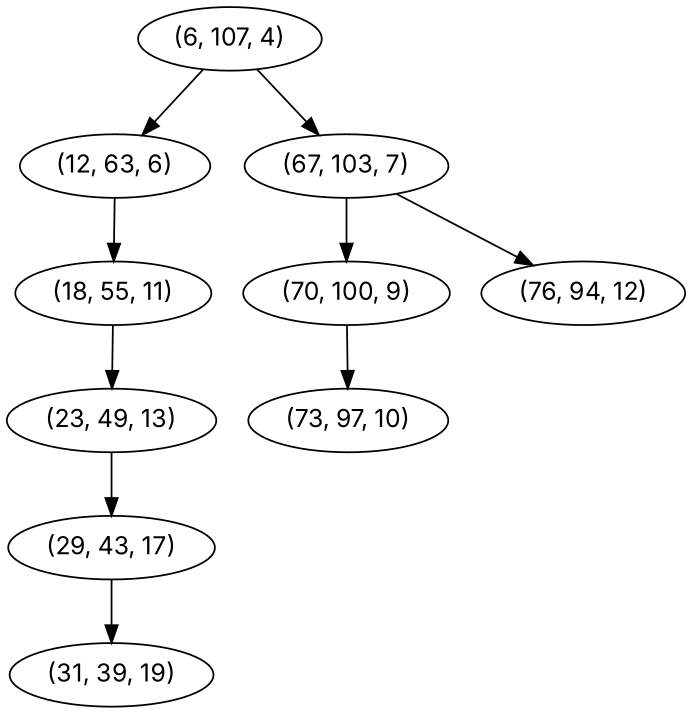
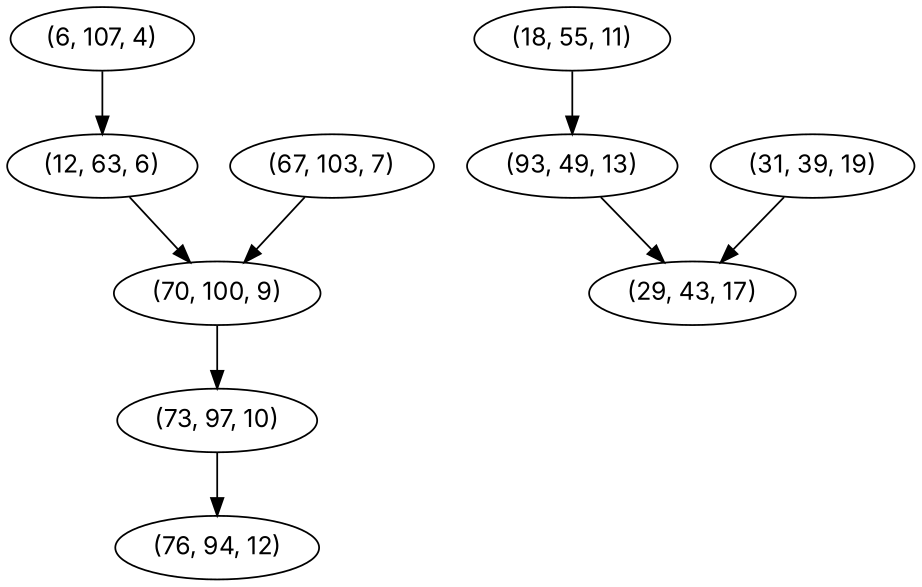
edge "(6, 107, 4)" -> "(67, 103, 7)": removed
edge "(12, 63, 6)" -> "(18, 55, 11)": now "(12, 63, 6)" -> "(70, 100, 9)"
edge "(67, 103, 7)" -> "(76, 94, 12)": now "(73, 97, 10)" -> "(76, 94, 12)"
node "(23, 49, 13)": label "(23, 49, 13)" -> "(93, 49, 13)"
edge "(29, 43, 17)" -> "(31, 39, 19)": reversed
